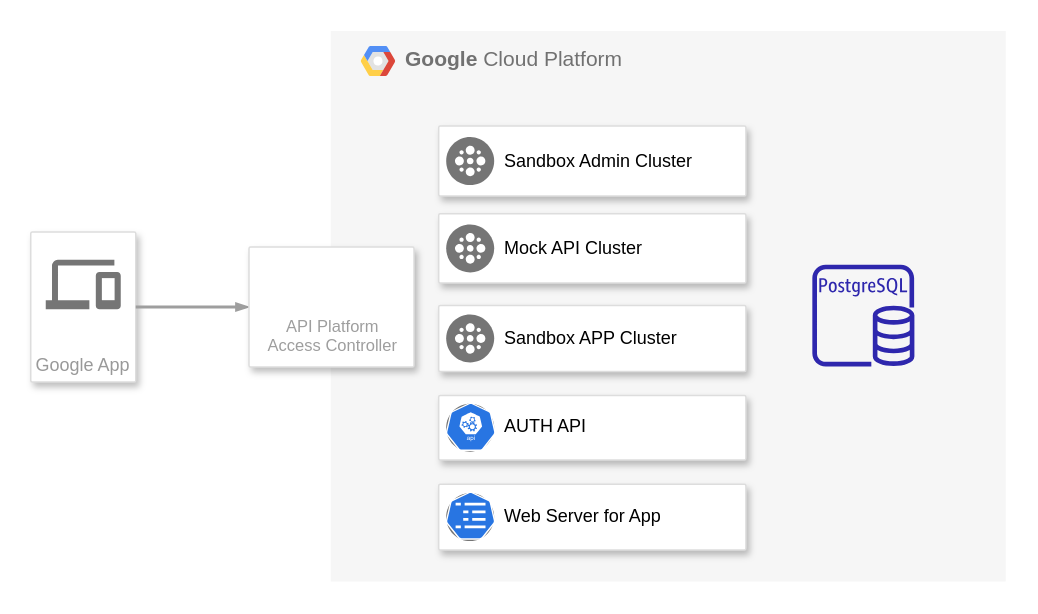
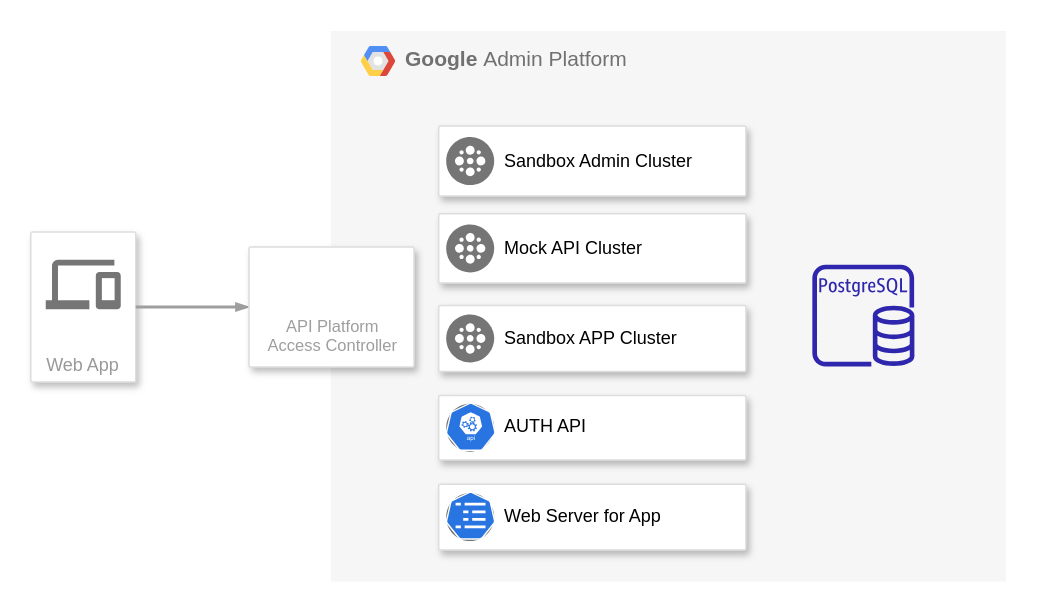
node "Google Cloud Platform": label "Google Cloud Platform" -> "Google Admin Platform"
node "Google App": label "Google App" -> "Web App"
